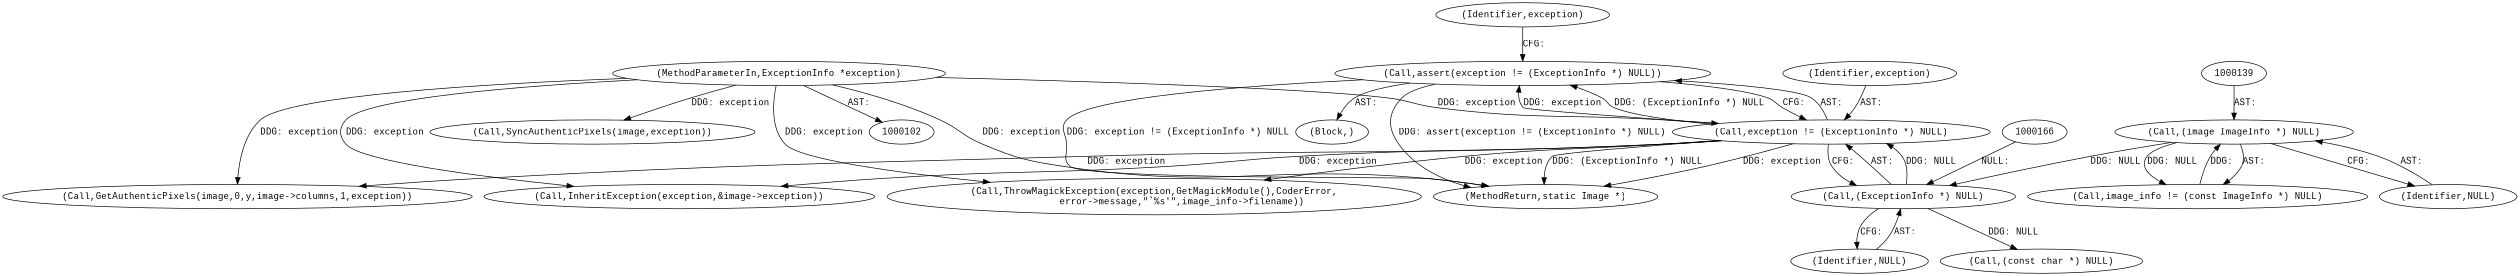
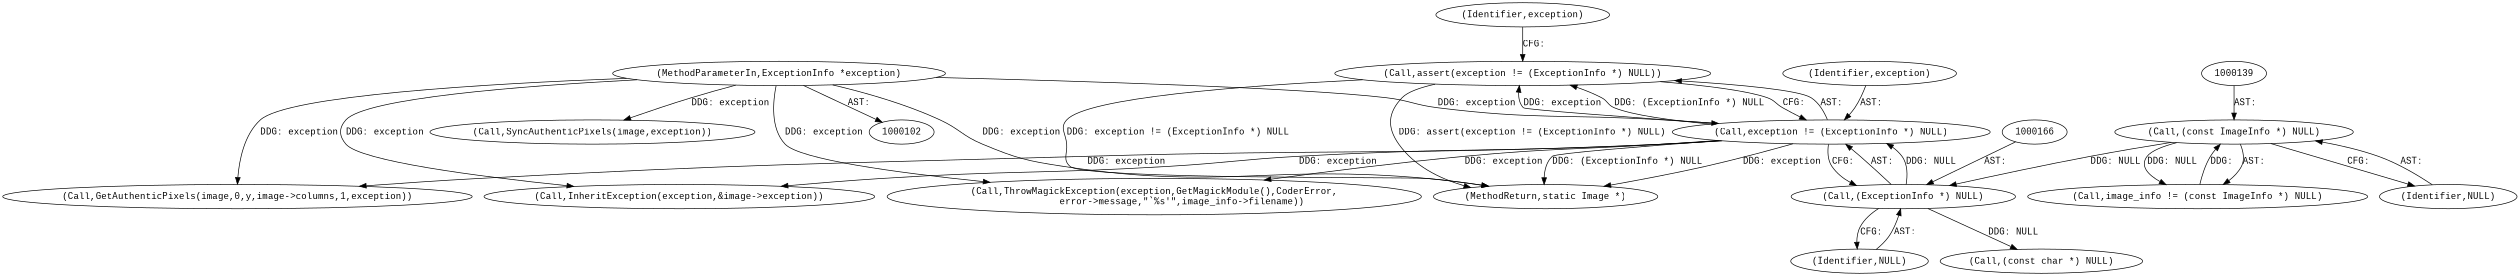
node "(Block,)": removed
node "(Call,(image ImageInfo *) NULL)": label "(Call,(image ImageInfo *) NULL)" -> "(Call,(const ImageInfo *) NULL)"
edge "1000166" -> "(Call,(ExceptionInfo *) NULL)": label "NULL: " -> "AST: "
